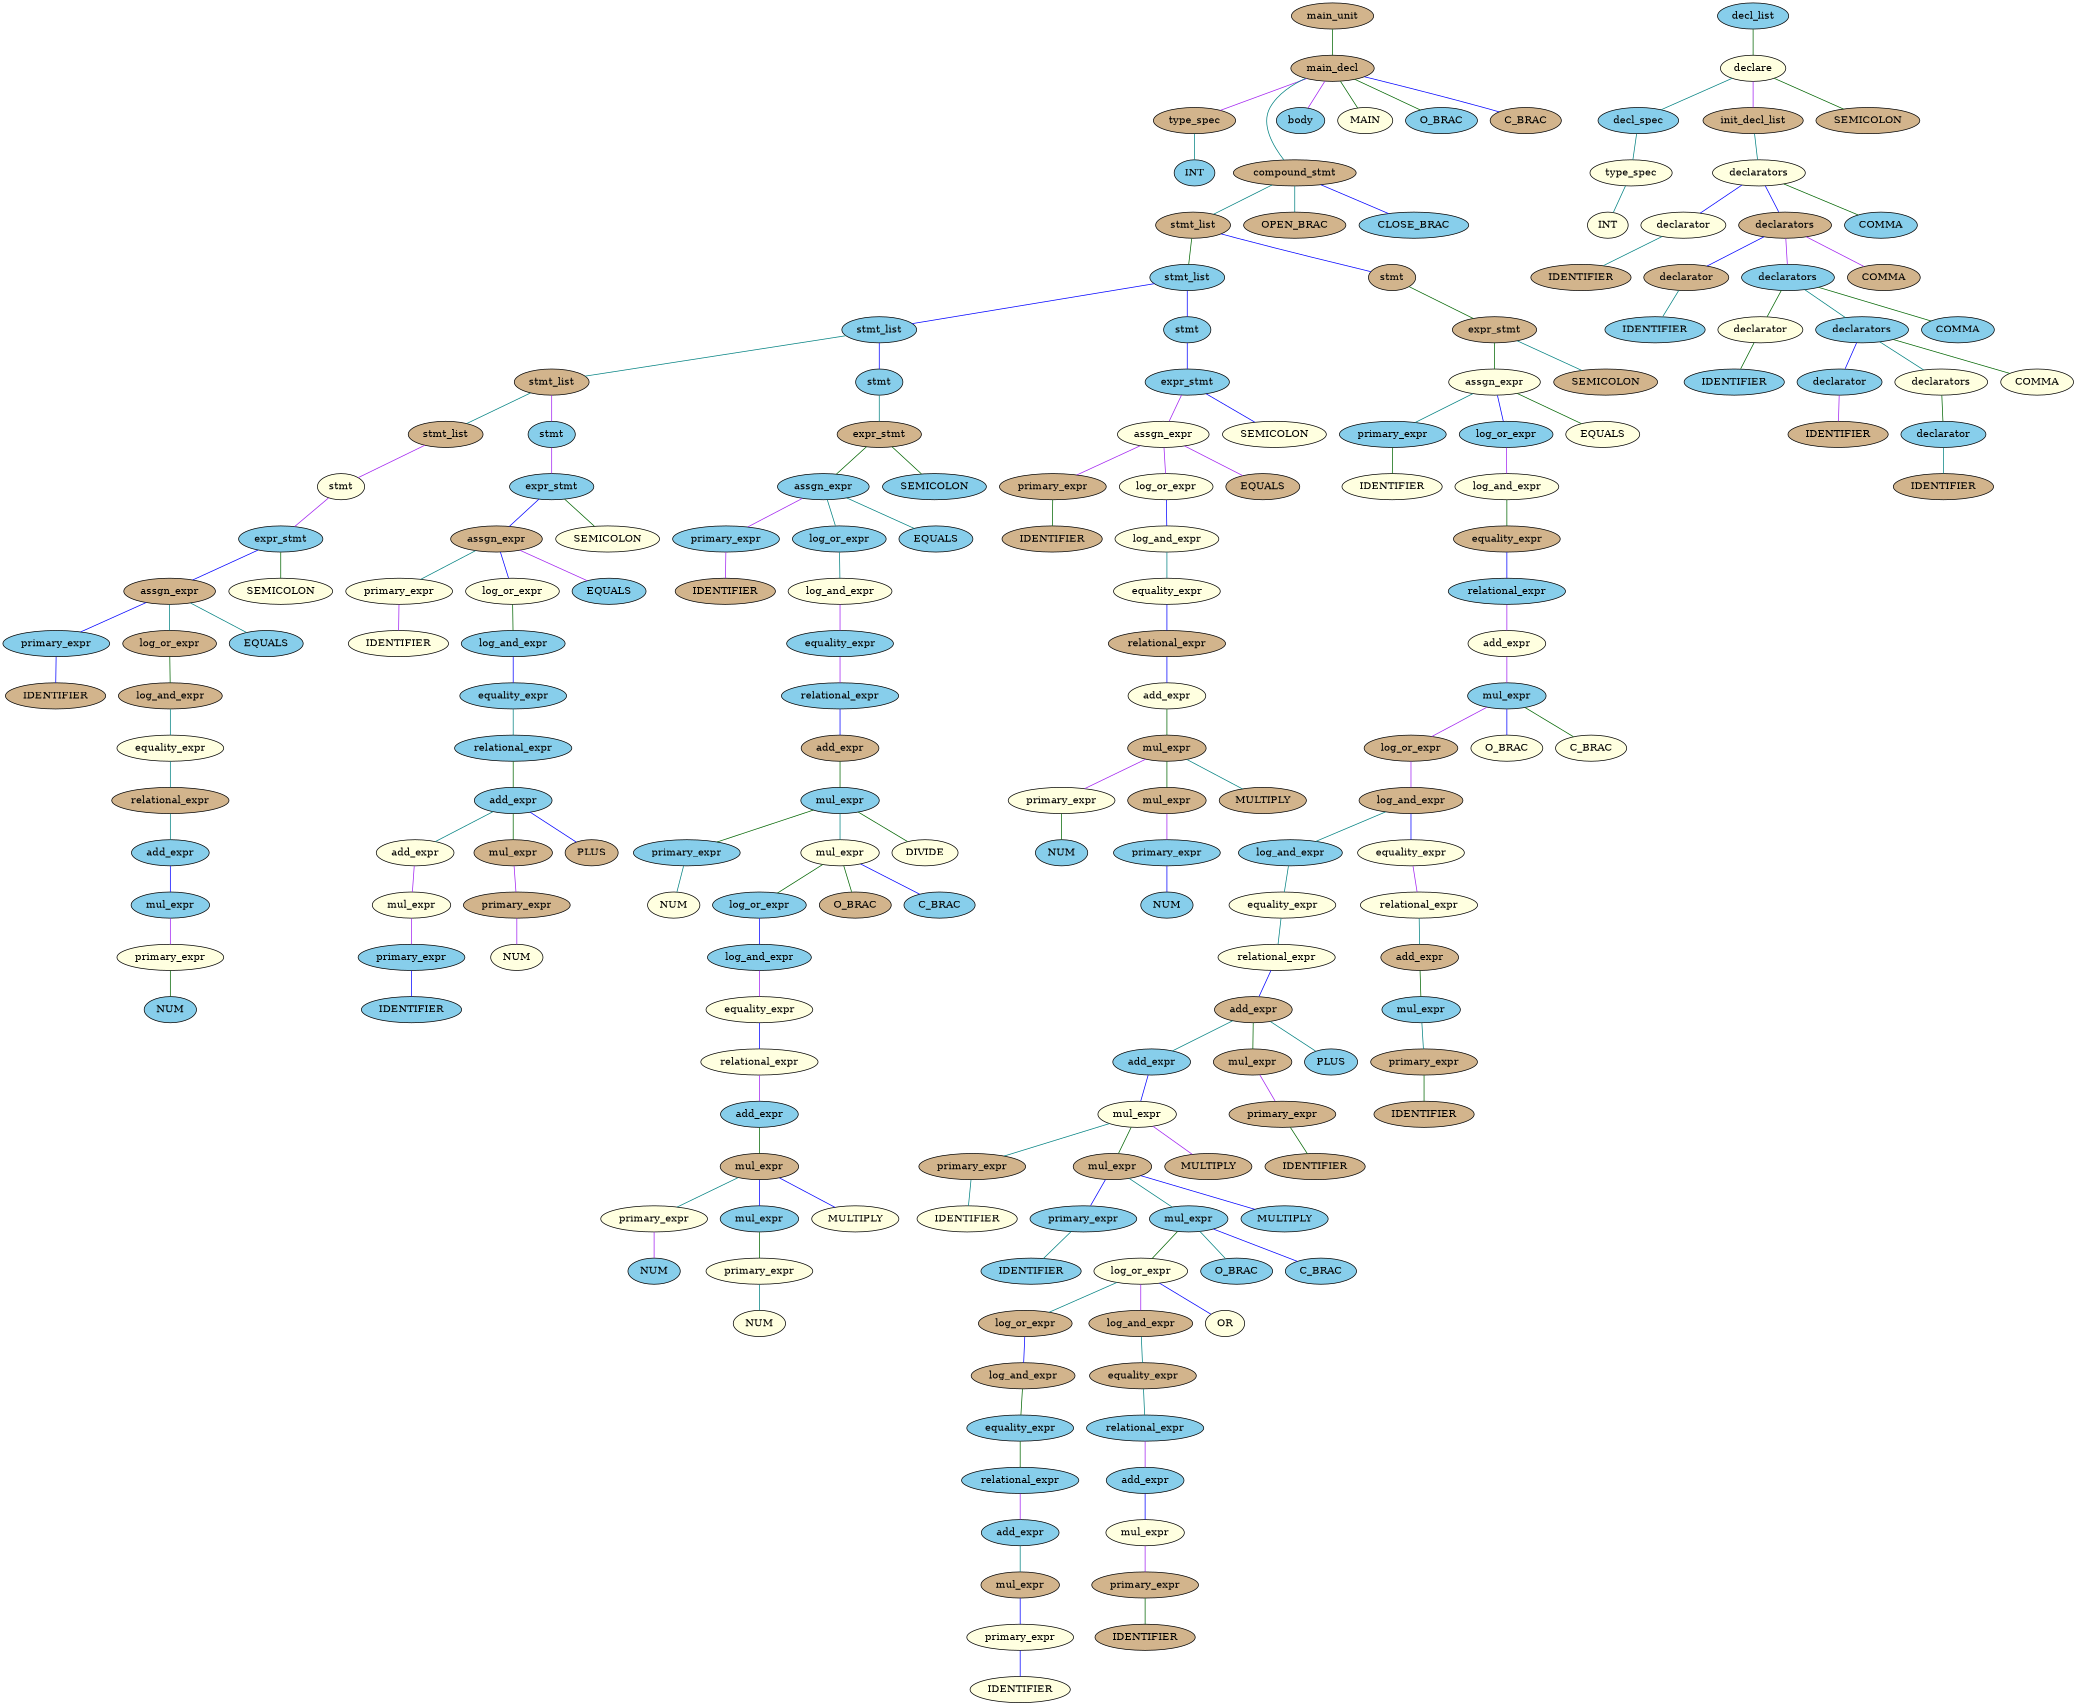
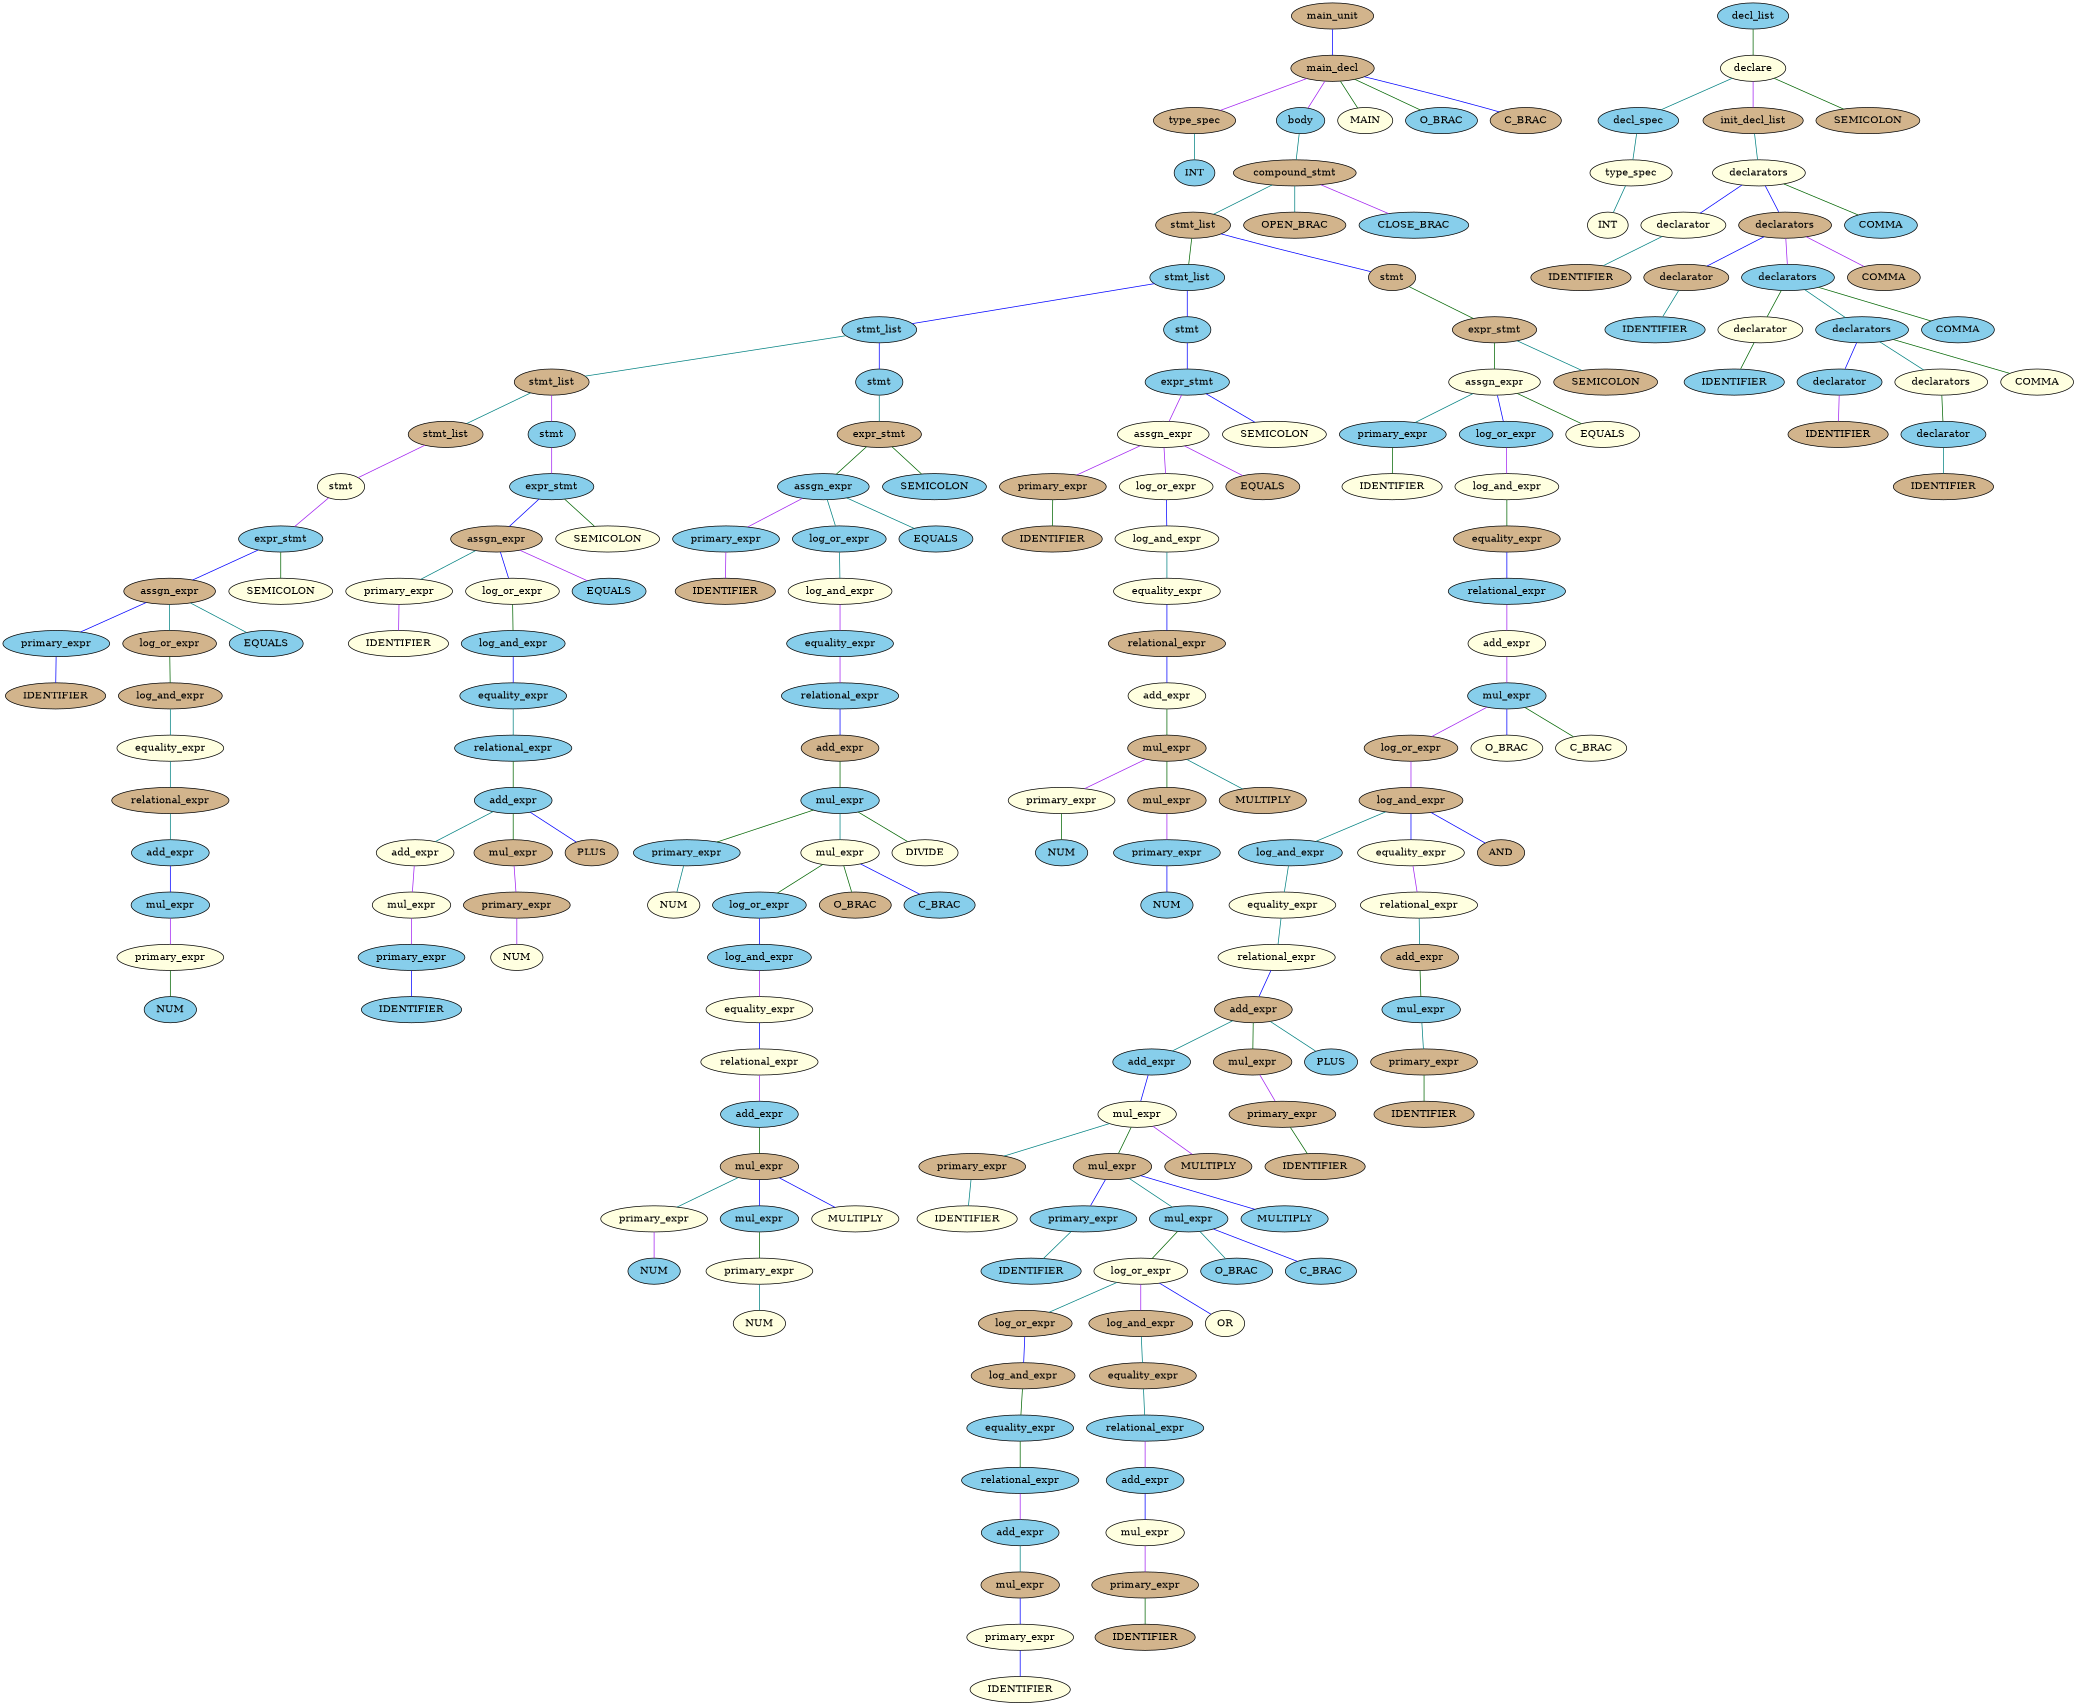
edge "main_unit" -- "main_decl": color darkgreen -> blue
edge "main_decl" -- "compound_stmt": now "body" -- "compound_stmt"
edge "compound_stmt" -- "CLOSE_BRAC": color blue -> purple
node "AND": added
